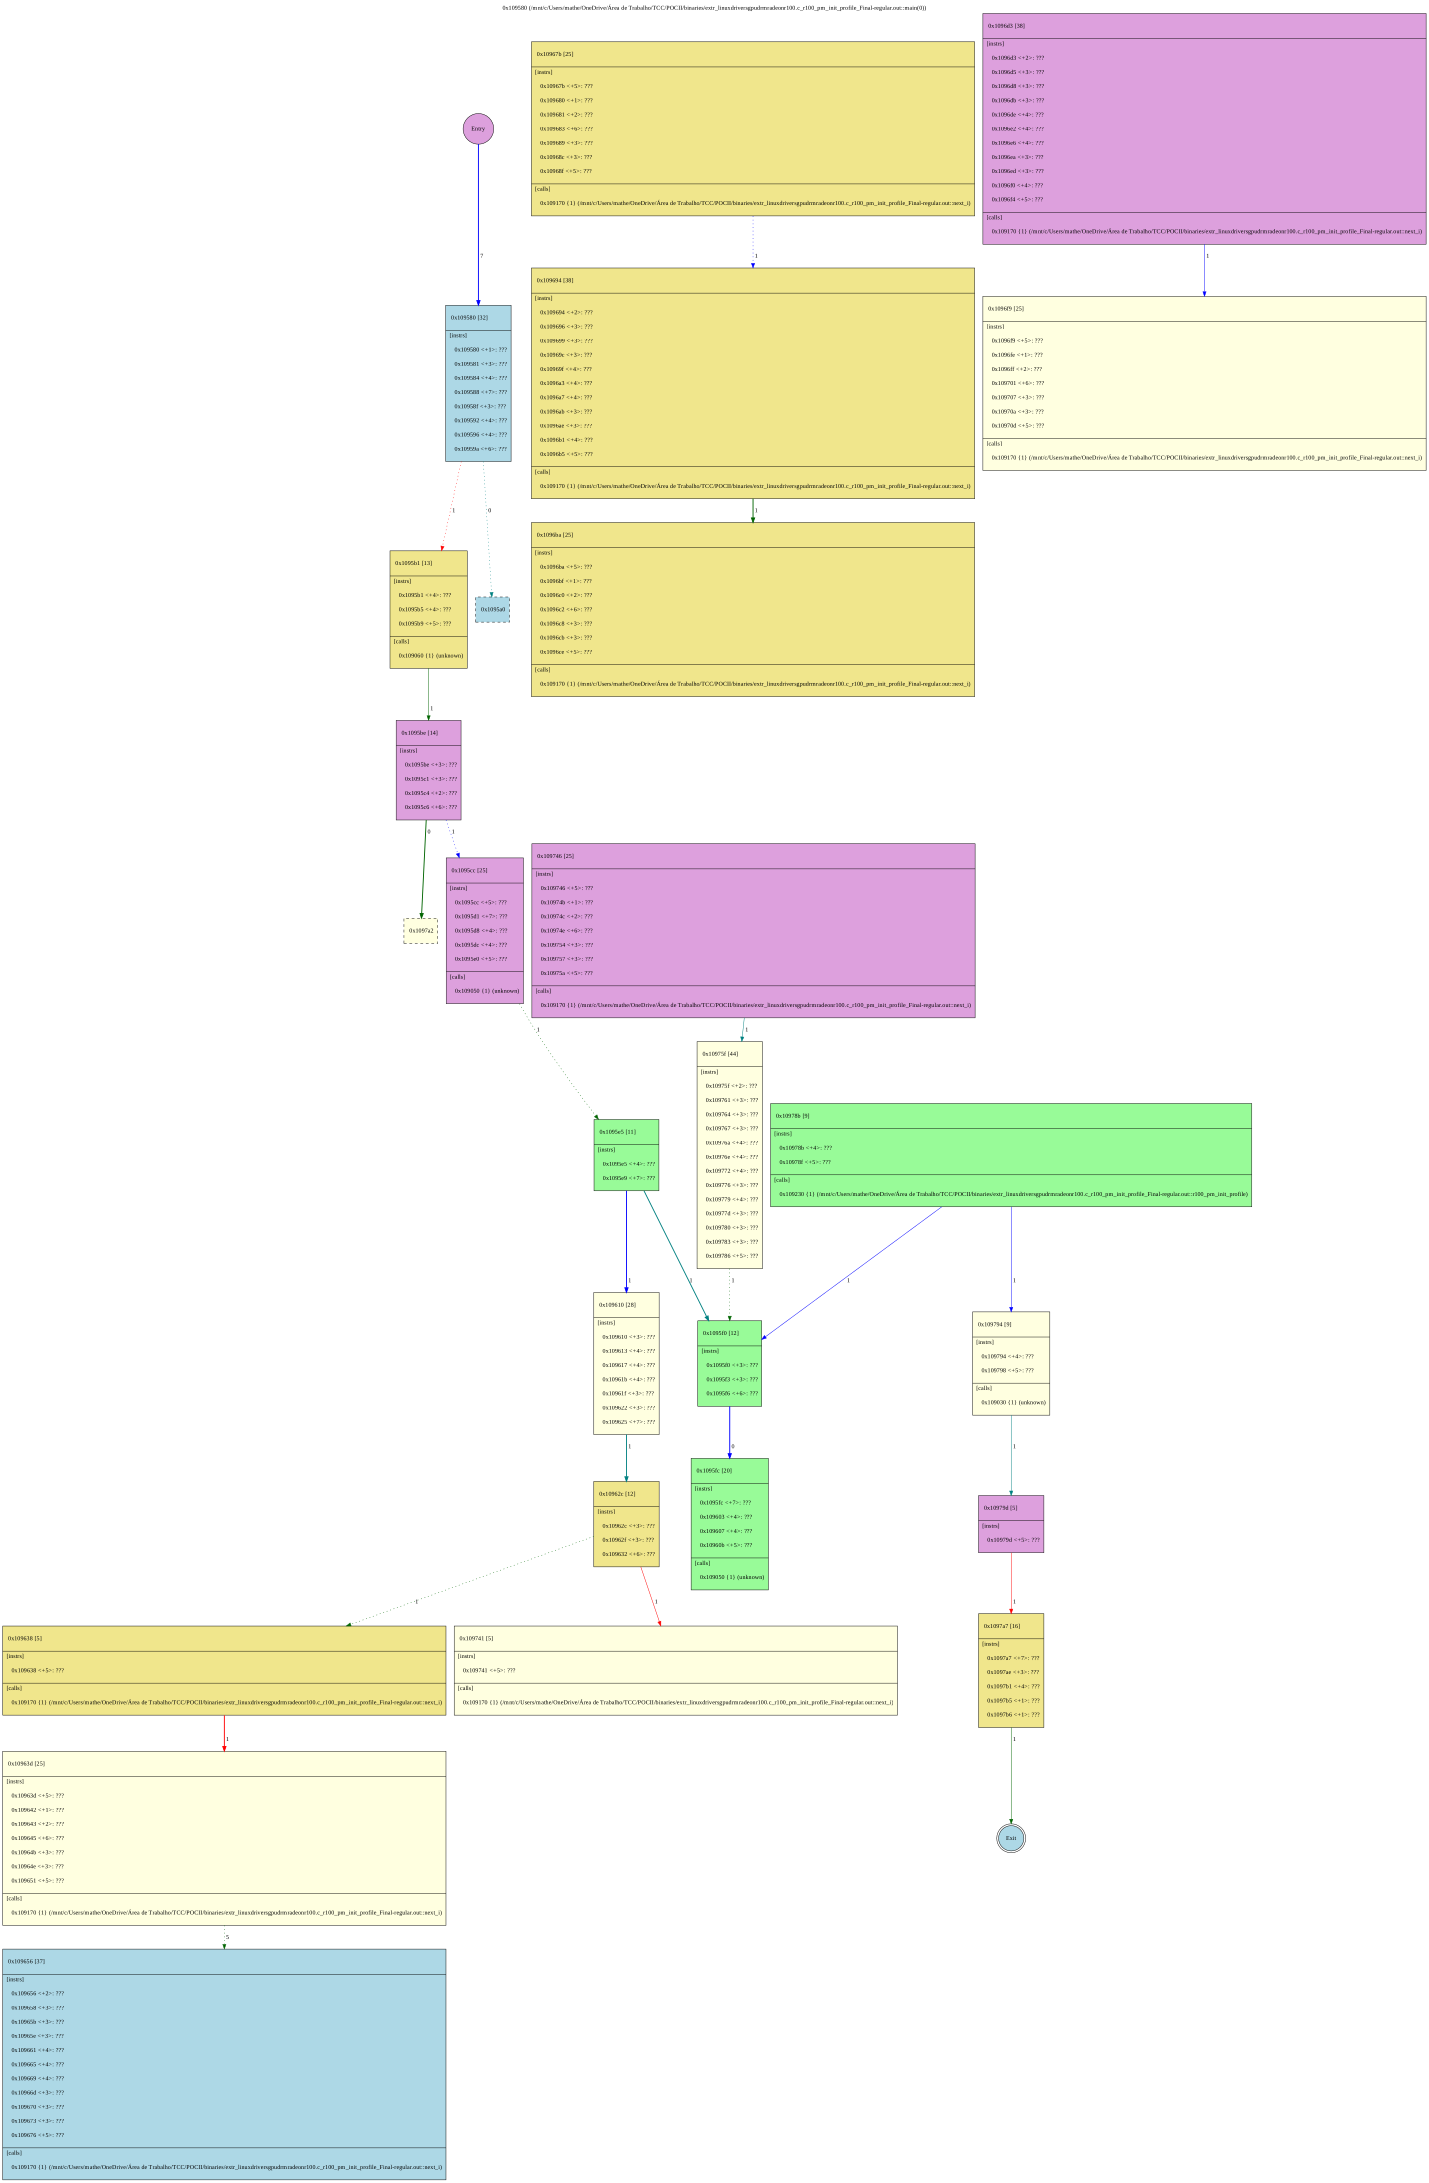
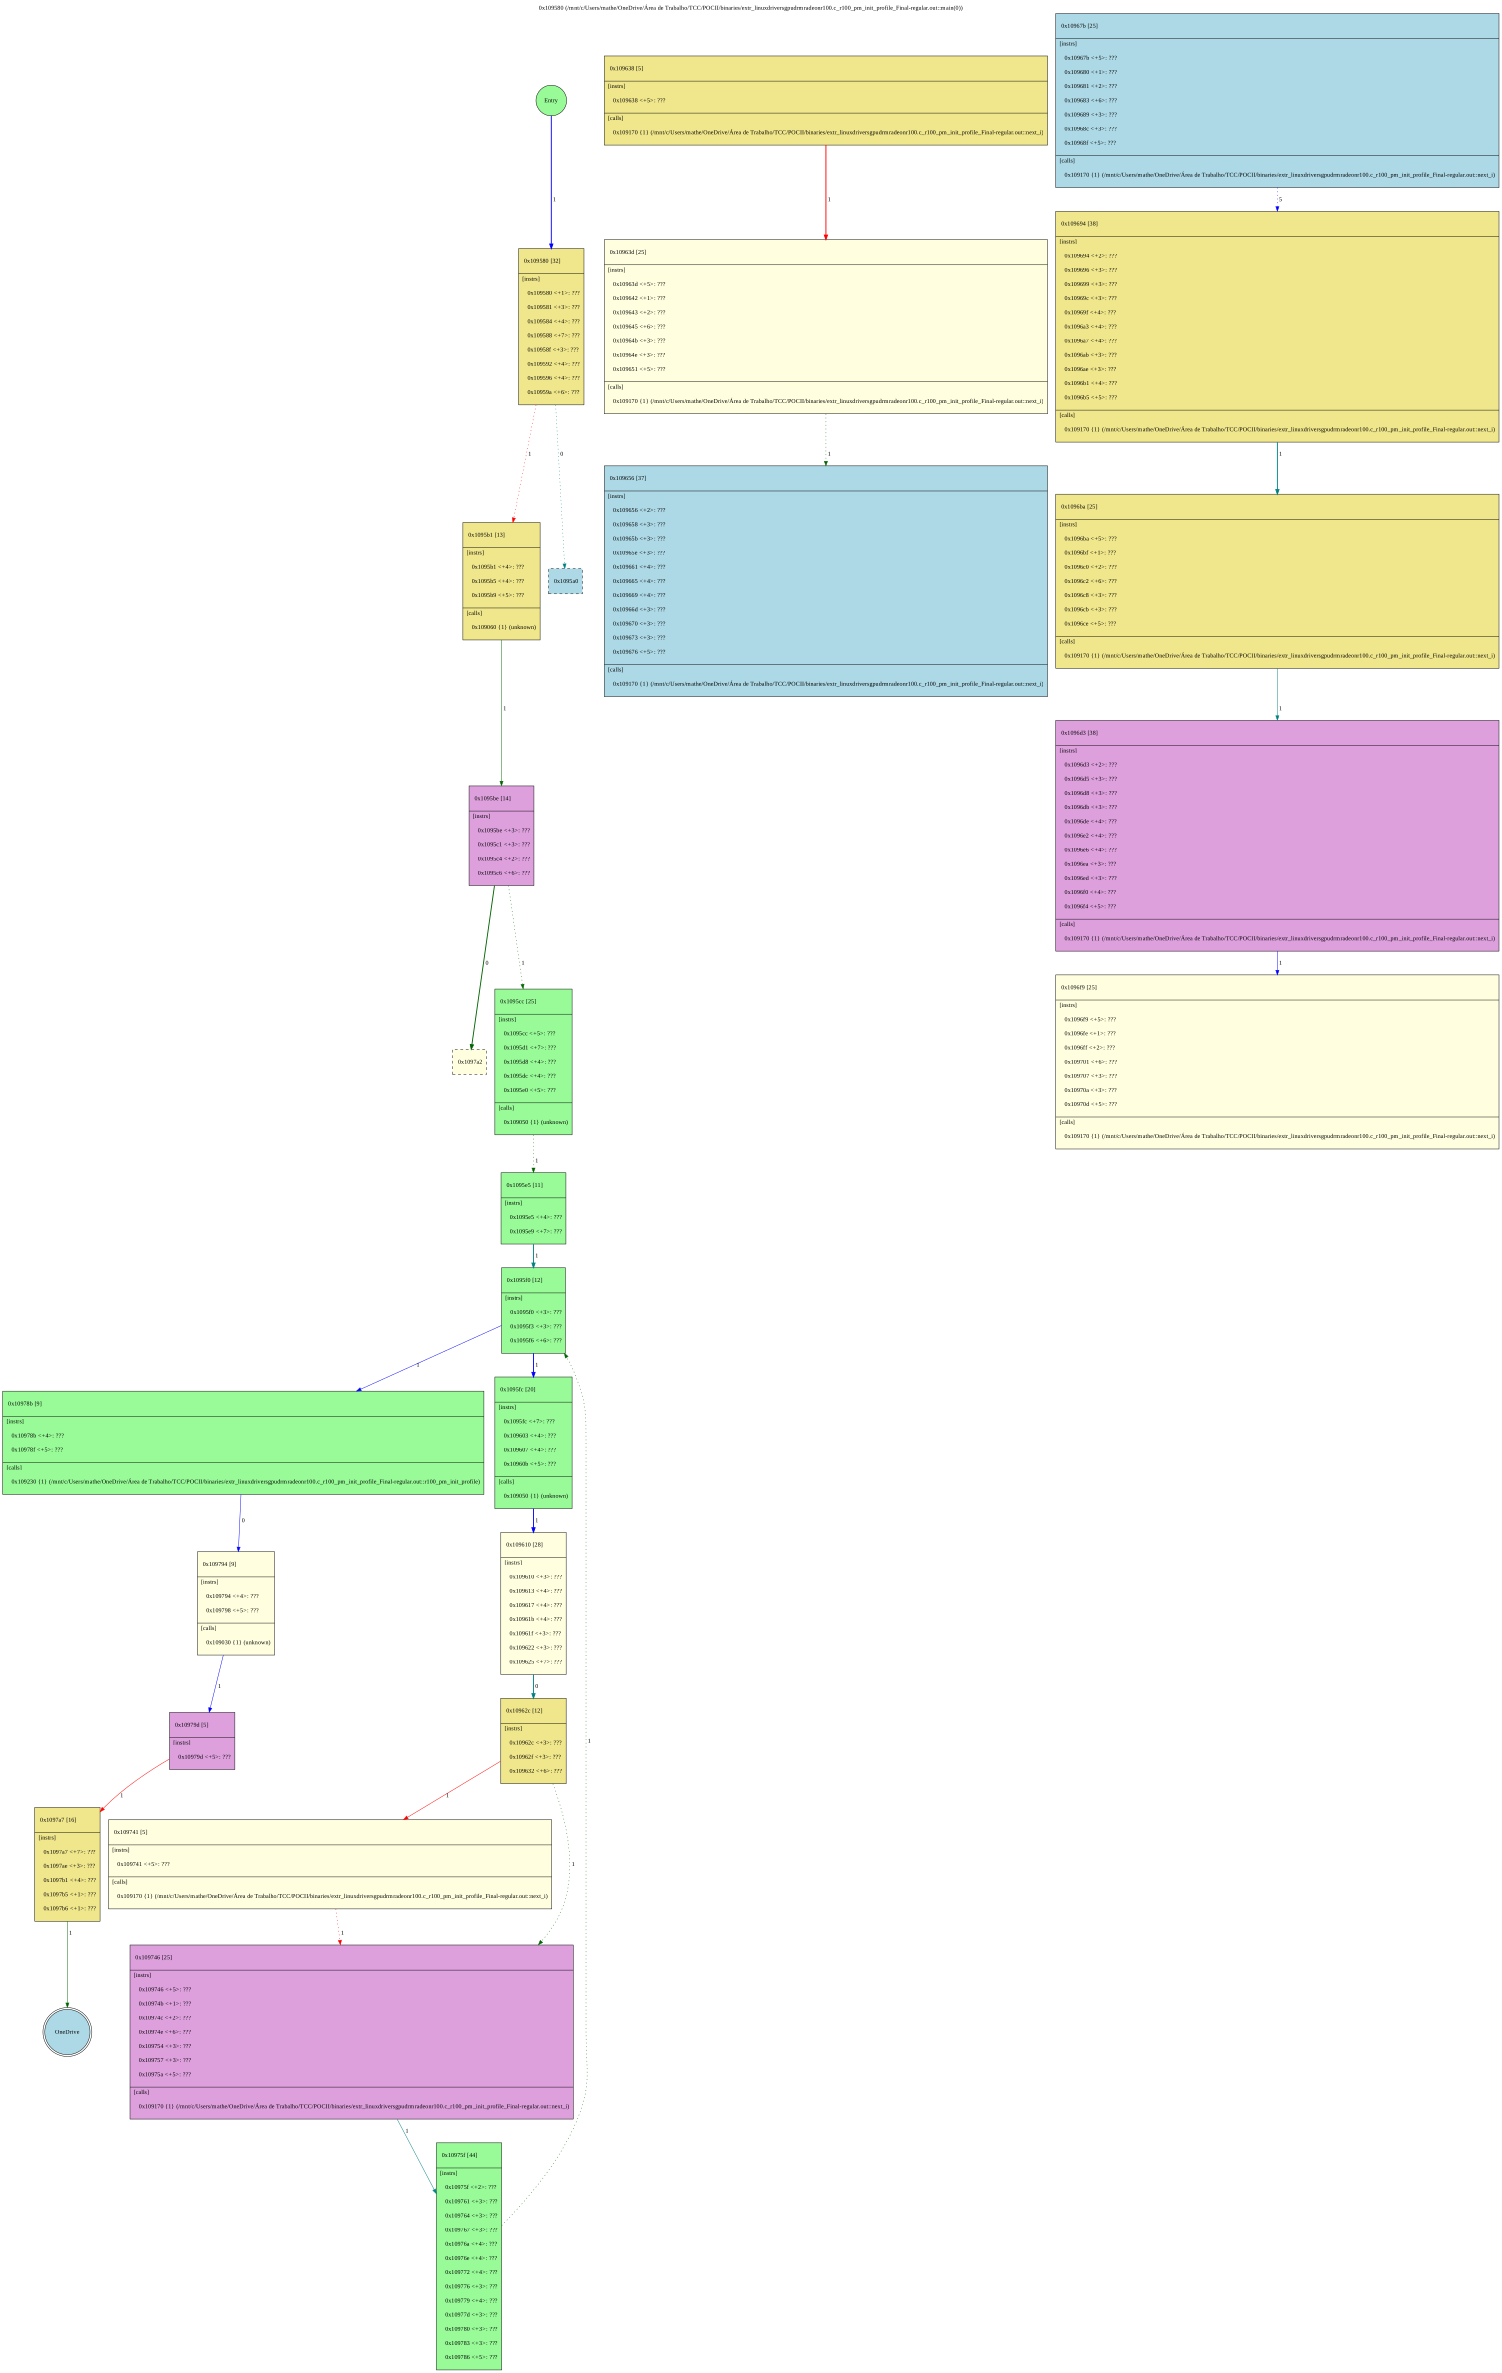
node "Entry": fillcolor plum -> palegreen
node "0x10967b [25]": fillcolor khaki -> lightblue
edge "Entry" -> "0x109580 [32]": label " 7" -> " 1"
edge "0x10967b [25]" -> "0x109694 [38]": label " 1" -> " 5"
node "0x109580 [32]": fillcolor lightblue -> khaki
edge "0x109694 [38]" -> "0x1096ba [25]": color darkgreen -> teal
edge "0x1096ba [25]" -> "0x1096d3 [38]": added, label "1"
edge "0x1095be [14]" -> "0x1095cc [25]": color blue -> darkgreen
node "0x1095cc [25]": fillcolor plum -> palegreen
node "0x10975f [44]": fillcolor lightyellow -> palegreen
edge "0x1095e5 [11]" -> "0x109610 [28]": now "0x1095fc [20]" -> "0x109610 [28]"
edge "0x10978b [9]" -> "0x1095f0 [12]": reversed
edge "0x10978b [9]" -> "0x109794 [9]": label " 1" -> " 0"
edge "0x109610 [28]" -> "0x10962c [12]": label " 1" -> " 0"
edge "0x1095f0 [12]" -> "0x1095fc [20]": label " 0" -> " 1"
edge "0x109794 [9]" -> "0x10979d [5]": color teal -> blue
edge "0x10962c [12]" -> "0x109638 [5]": now "0x10962c [12]" -> "0x109746 [25]"
node "Exit": label "Exit" -> "OneDrive"
edge "0x109741 [5]" -> "0x109746 [25]": added, label "1"
edge "0x10963d [25]" -> "0x109656 [37]": label " 5" -> " 1"
